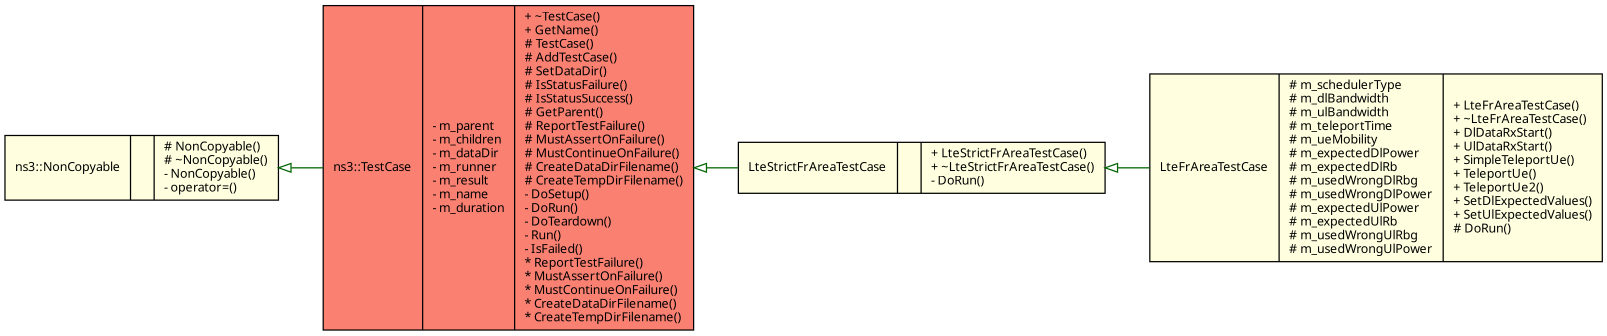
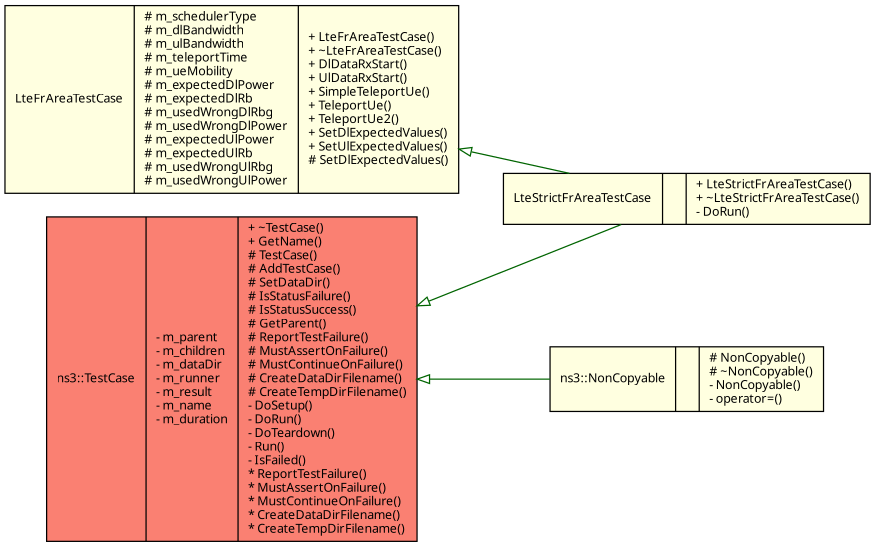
edge "ns3::TestCase" -> "ns3::NonCopyable": reversed
edge "LteFrAreaTestCase" -> "LteStrictFrAreaTestCase": reversed
node "LteFrAreaTestCase": text "# DoRun()" -> "# SetDlExpectedValues()"
